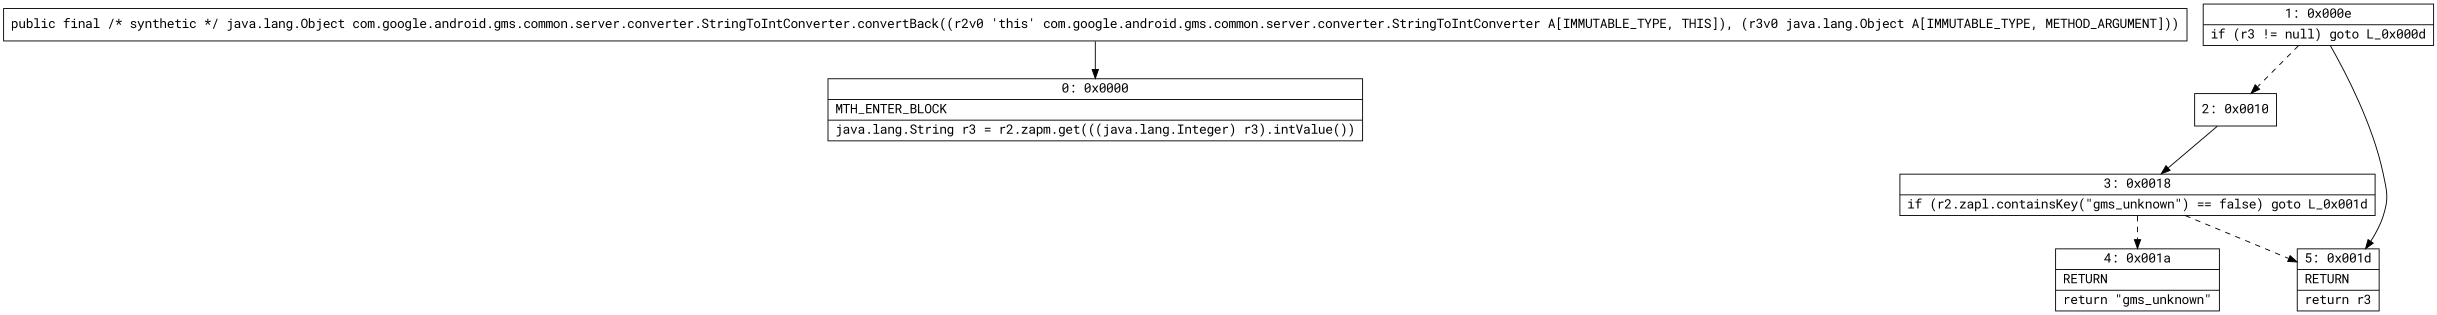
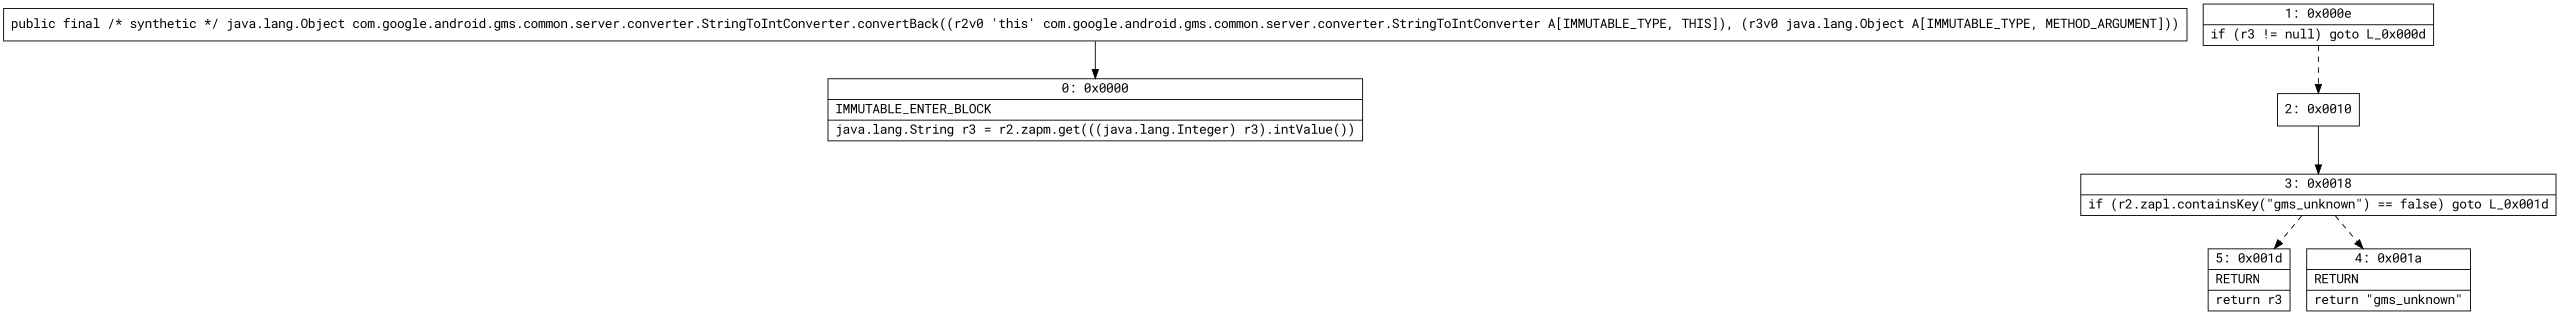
node "0: 0x0000": text "MTH_ENTER_BLOCK" -> "IMMUTABLE_ENTER_BLOCK"
edge "1: 0x000e" -> "5: 0x001d": removed
